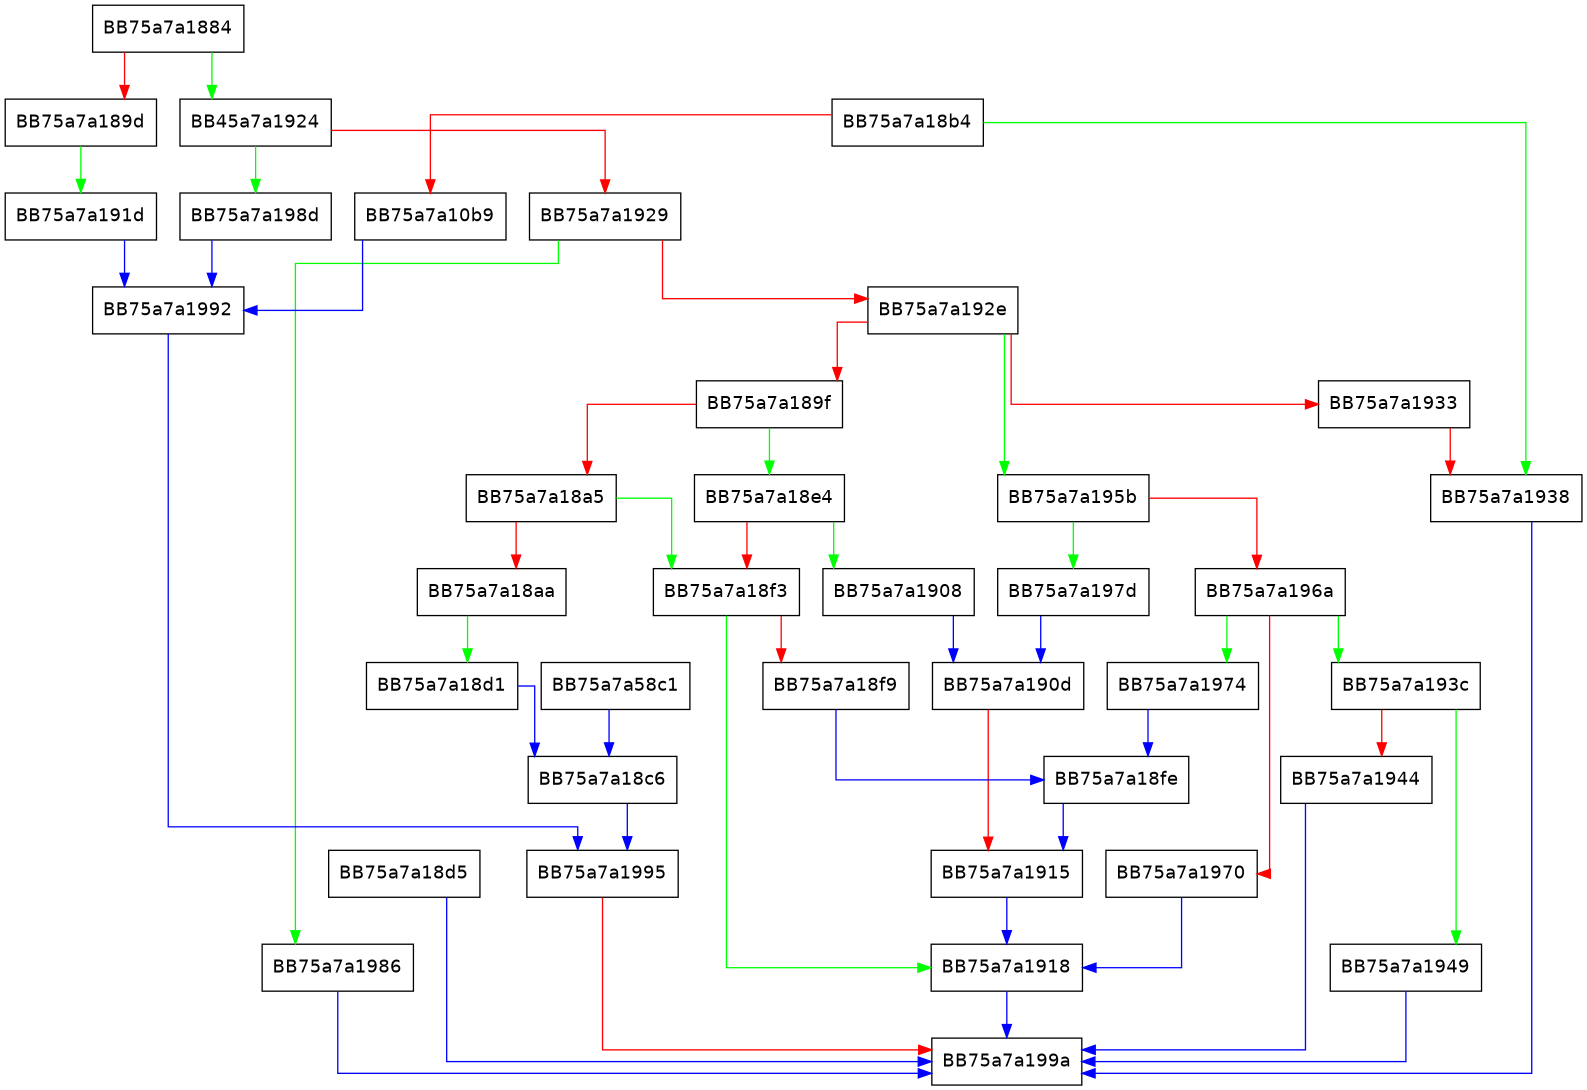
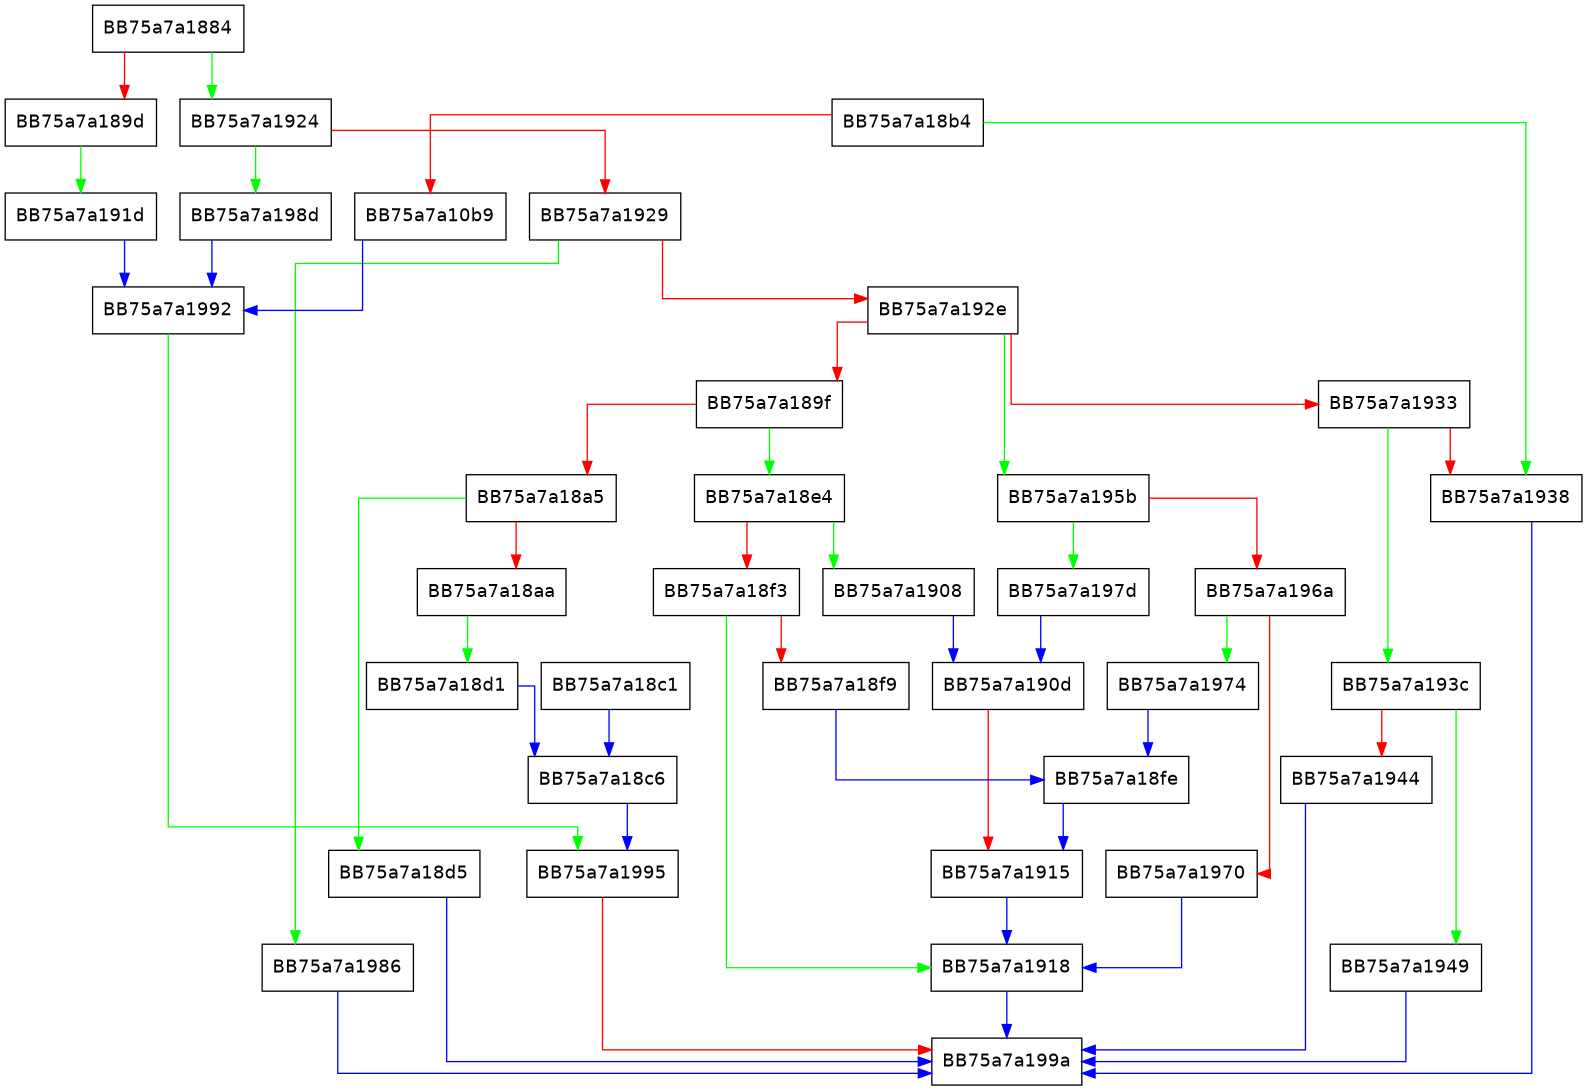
node "BB45a7a1924": label "BB45a7a1924" -> "BB75a7a1924"
edge "BB75a7a18a5" -> "BB75a7a18f3": now "BB75a7a18a5" -> "BB75a7a18d5"
edge "BB75a7a196a" -> "BB75a7a193c": now "BB75a7a1933" -> "BB75a7a193c"
node "BB75a7a58c1": label "BB75a7a58c1" -> "BB75a7a18c1"
edge "BB75a7a1992" -> "BB75a7a1995": color blue -> green
